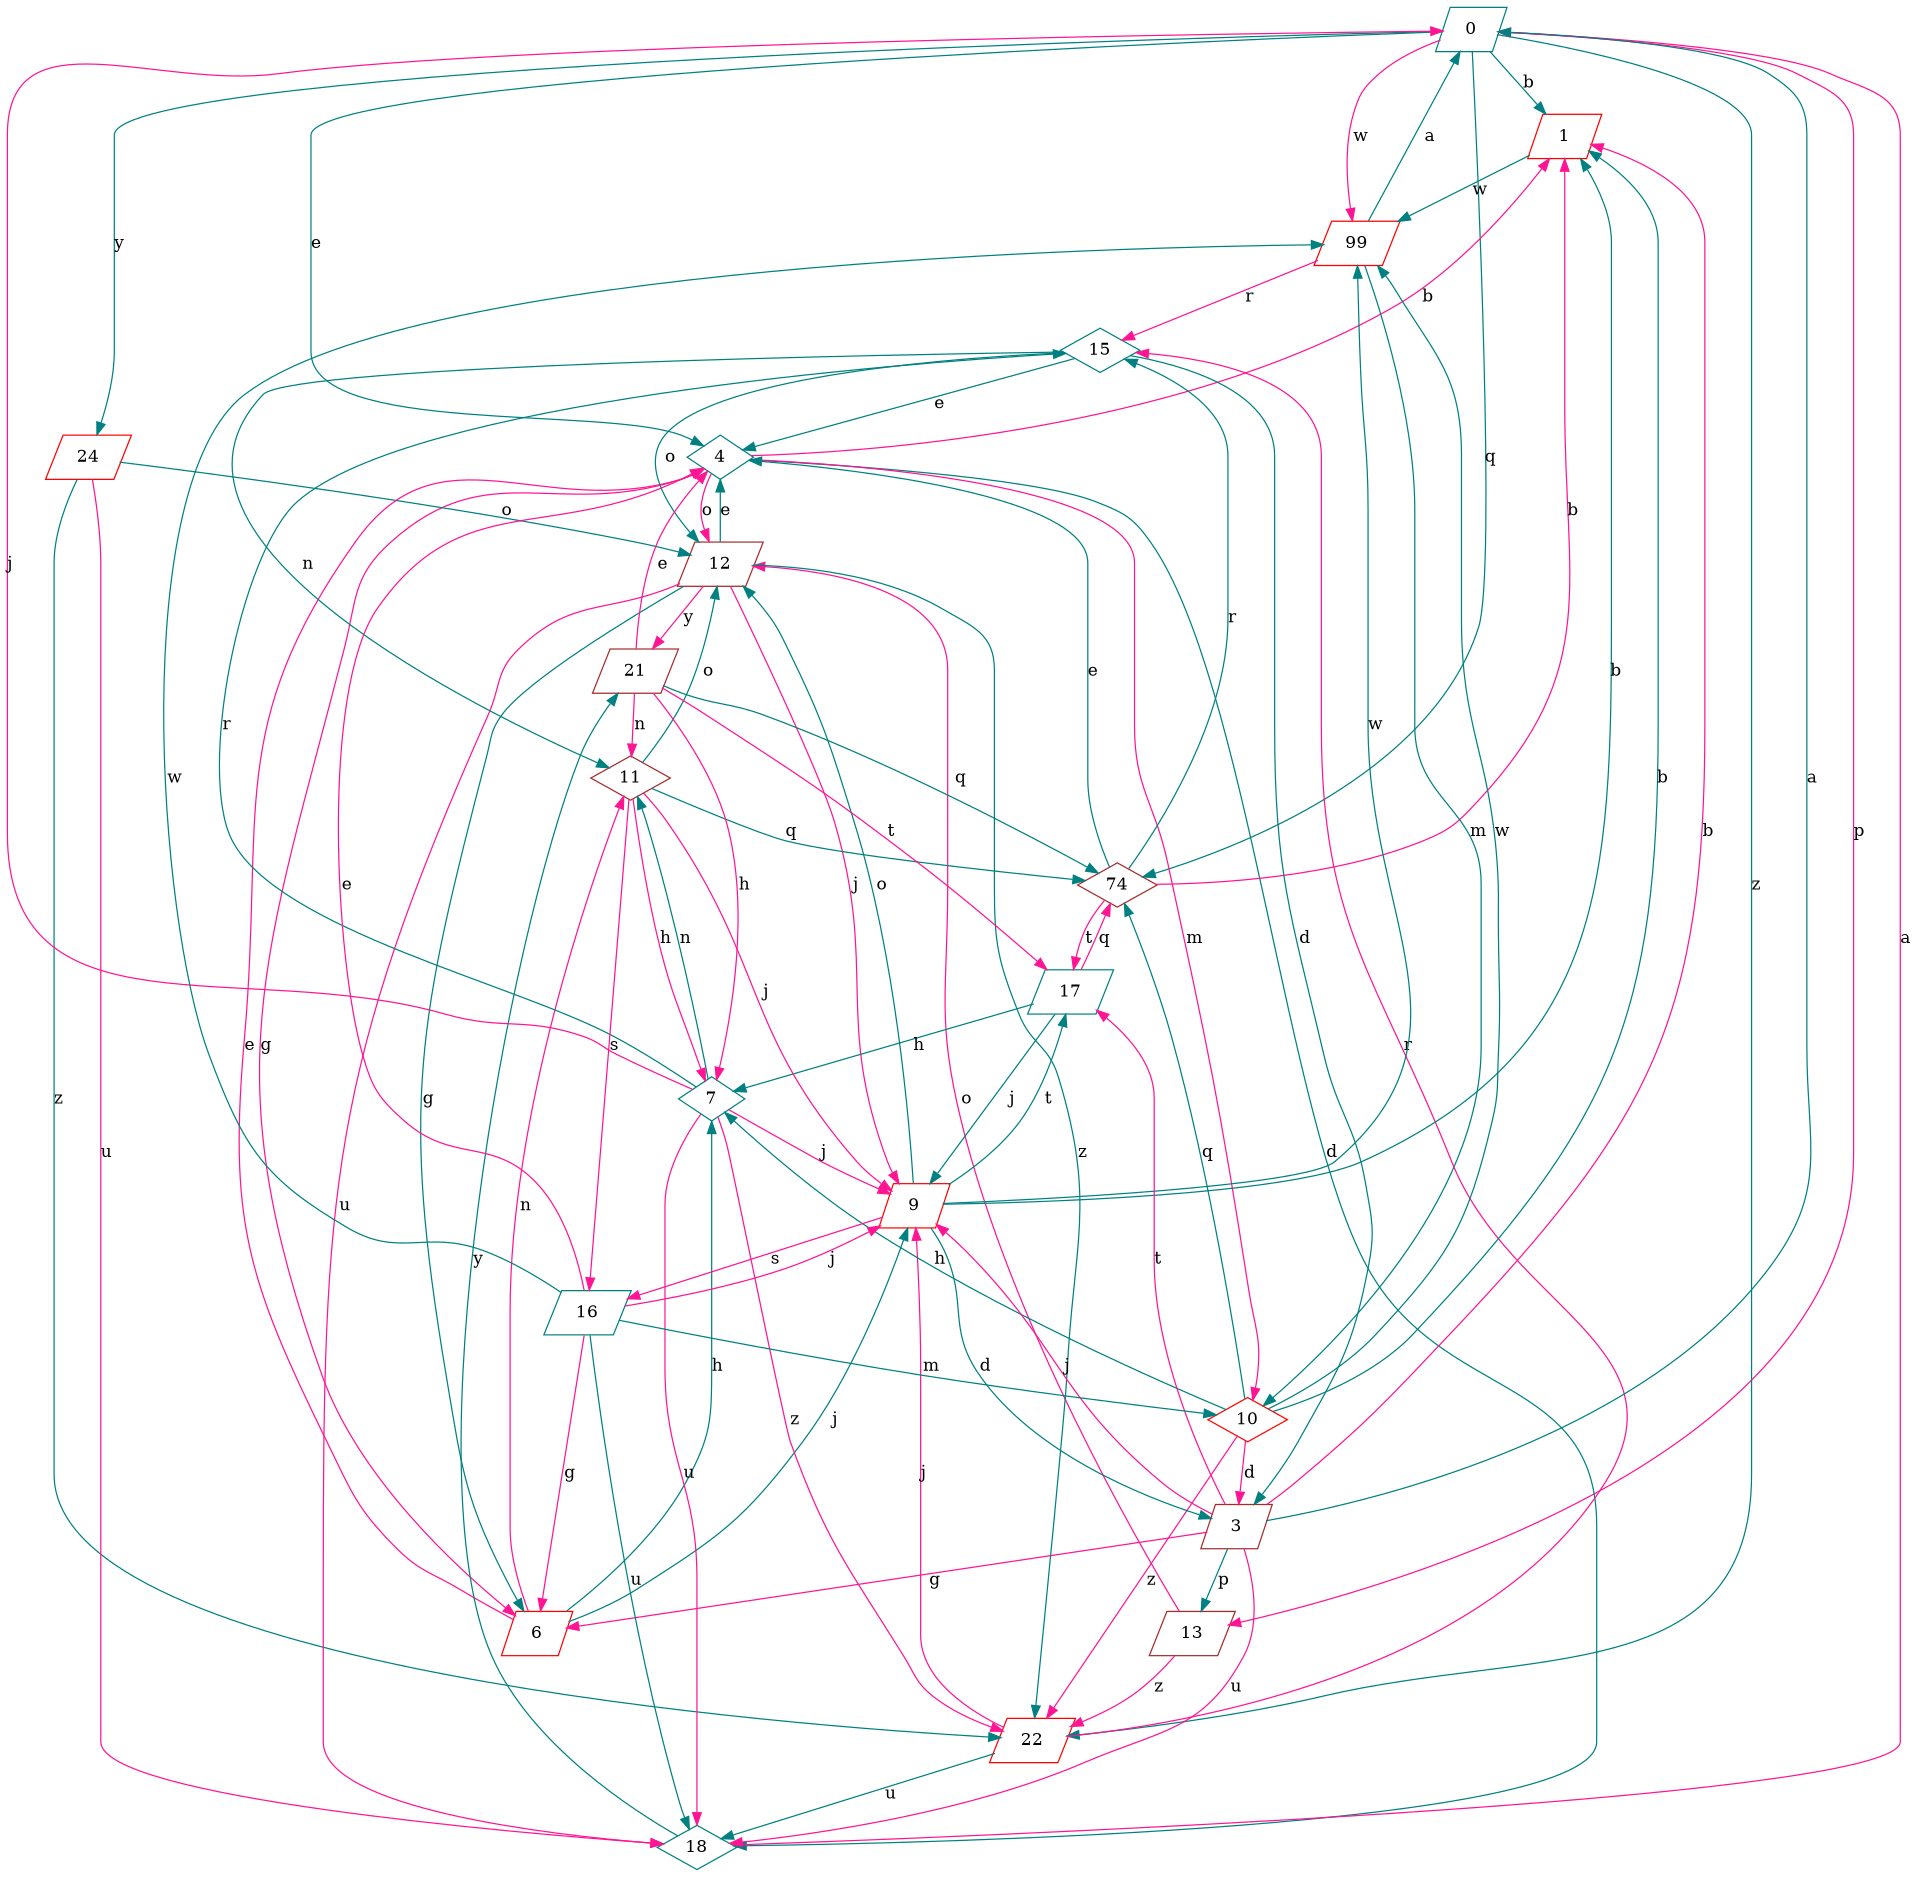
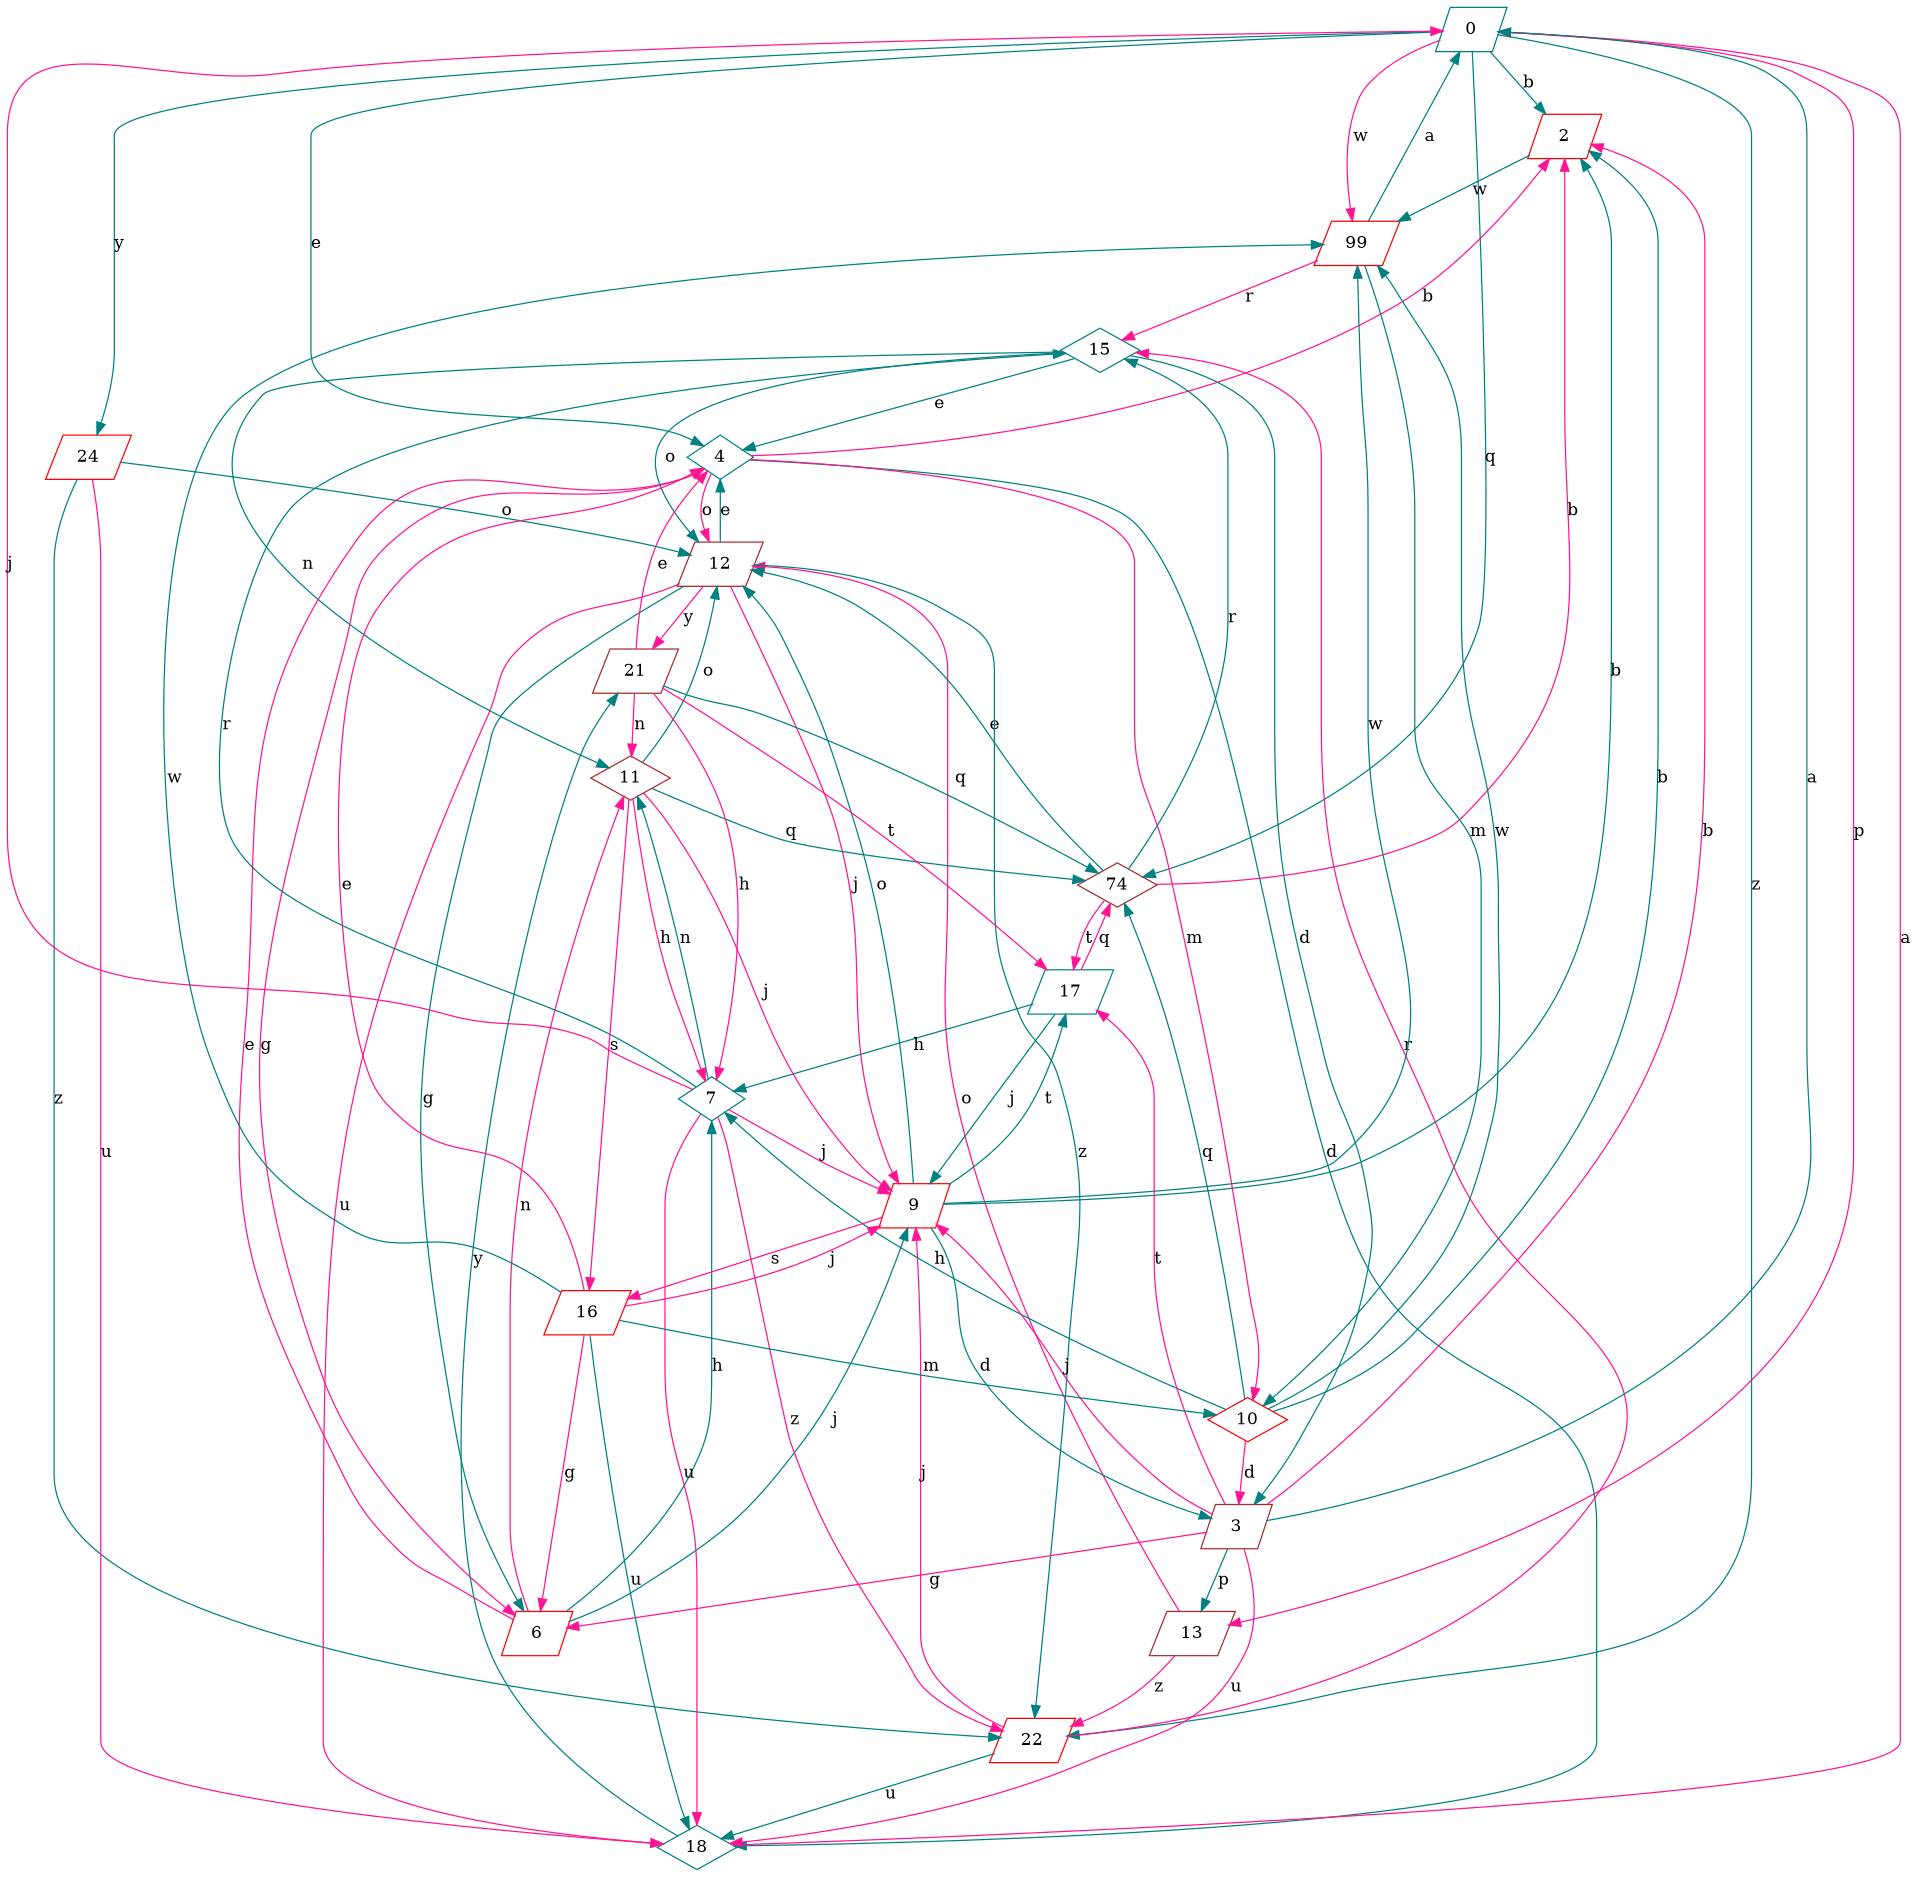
node "1": label "1" -> "2"
edge "74" -> "4": now "74" -> "12"
node "16": color teal -> red
edge "10" -> "22": removed, label "z"
